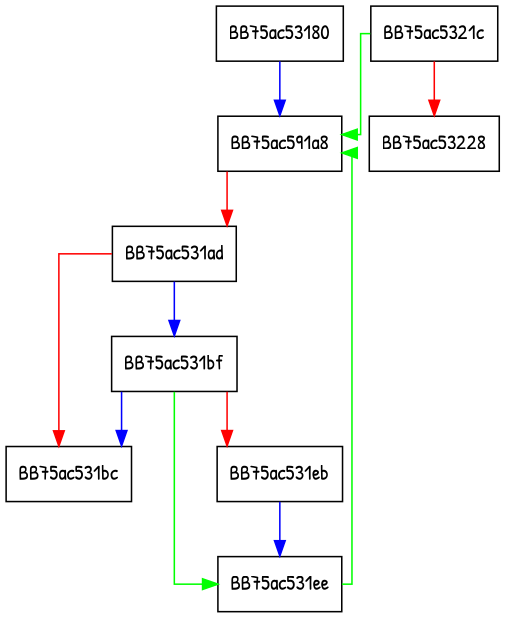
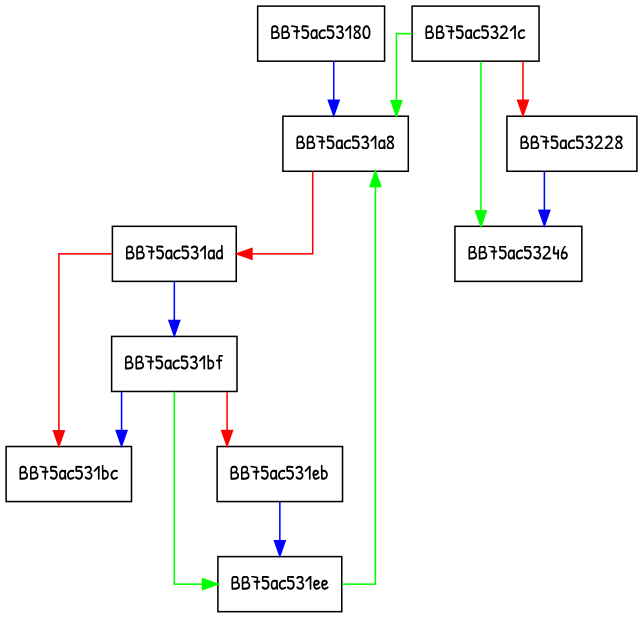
node "BB75ac591a8": label "BB75ac591a8" -> "BB75ac531a8"
node "BB75ac53246": added
